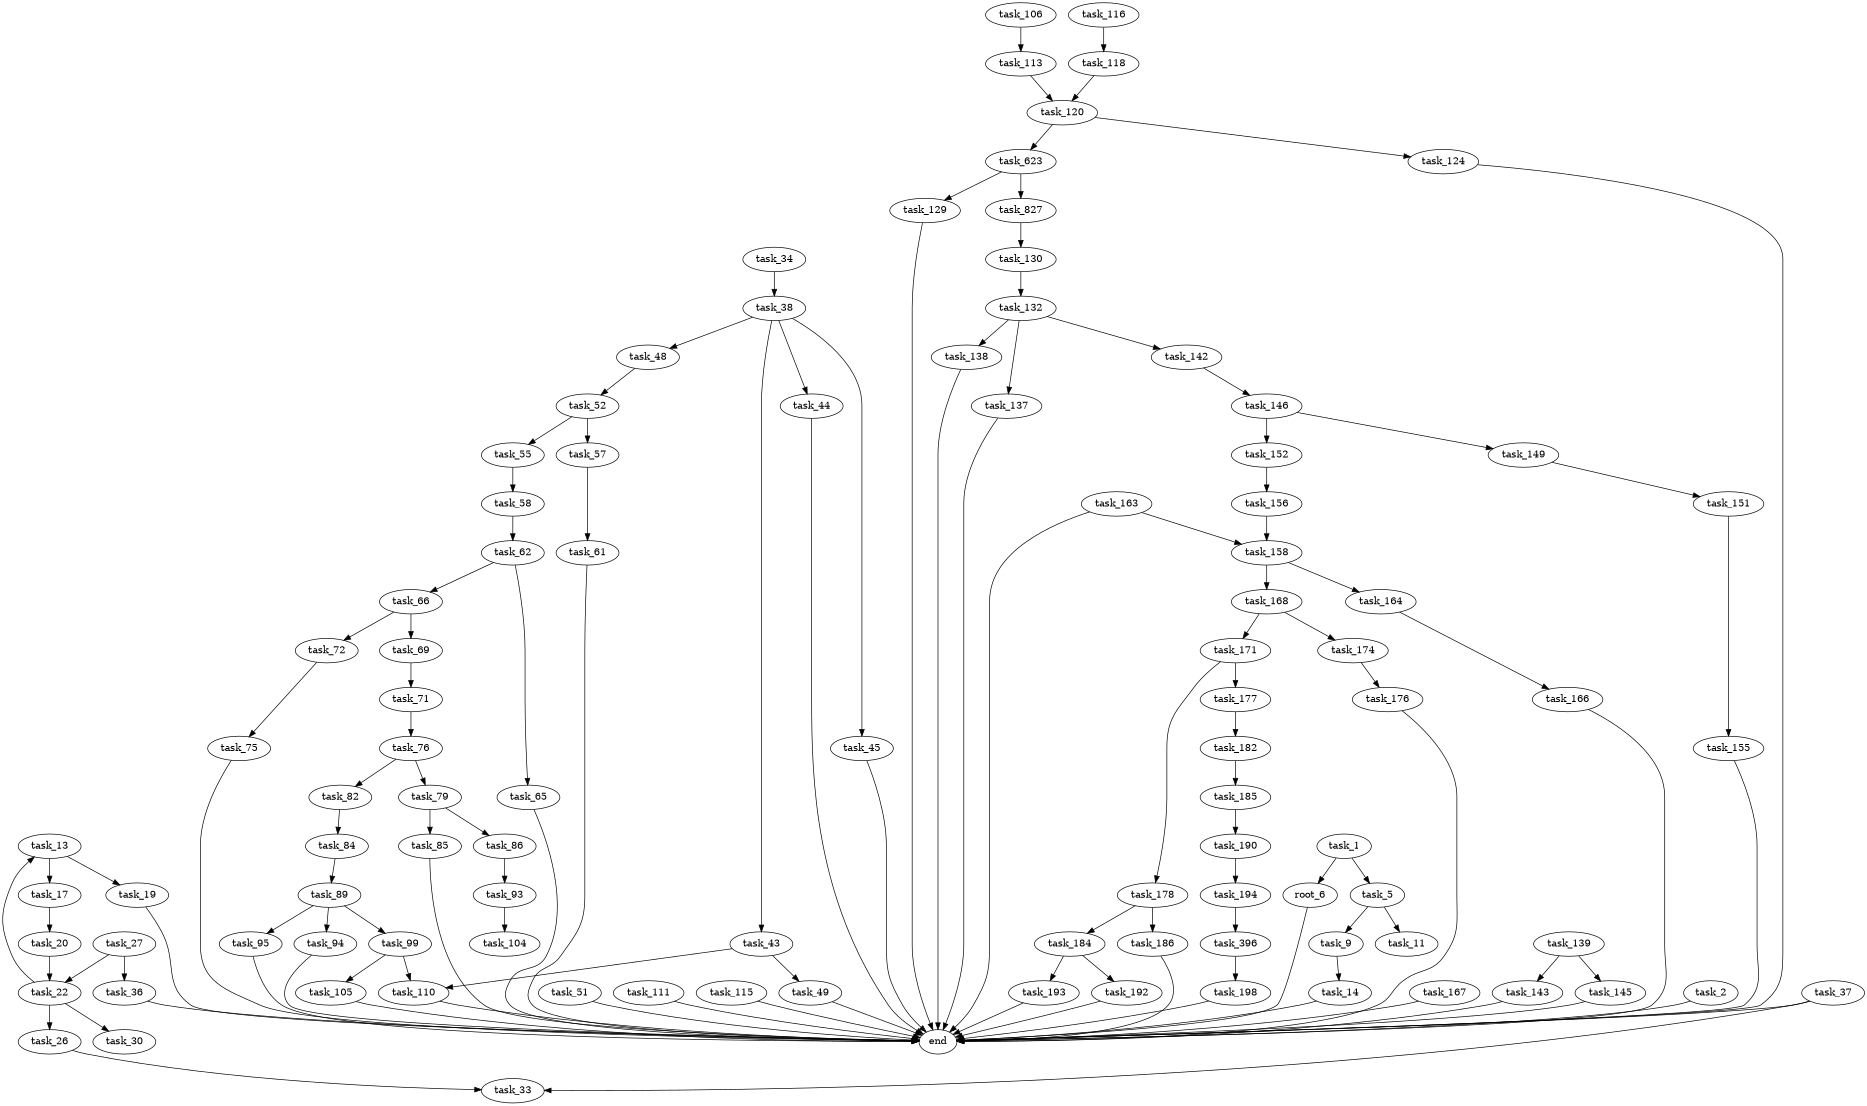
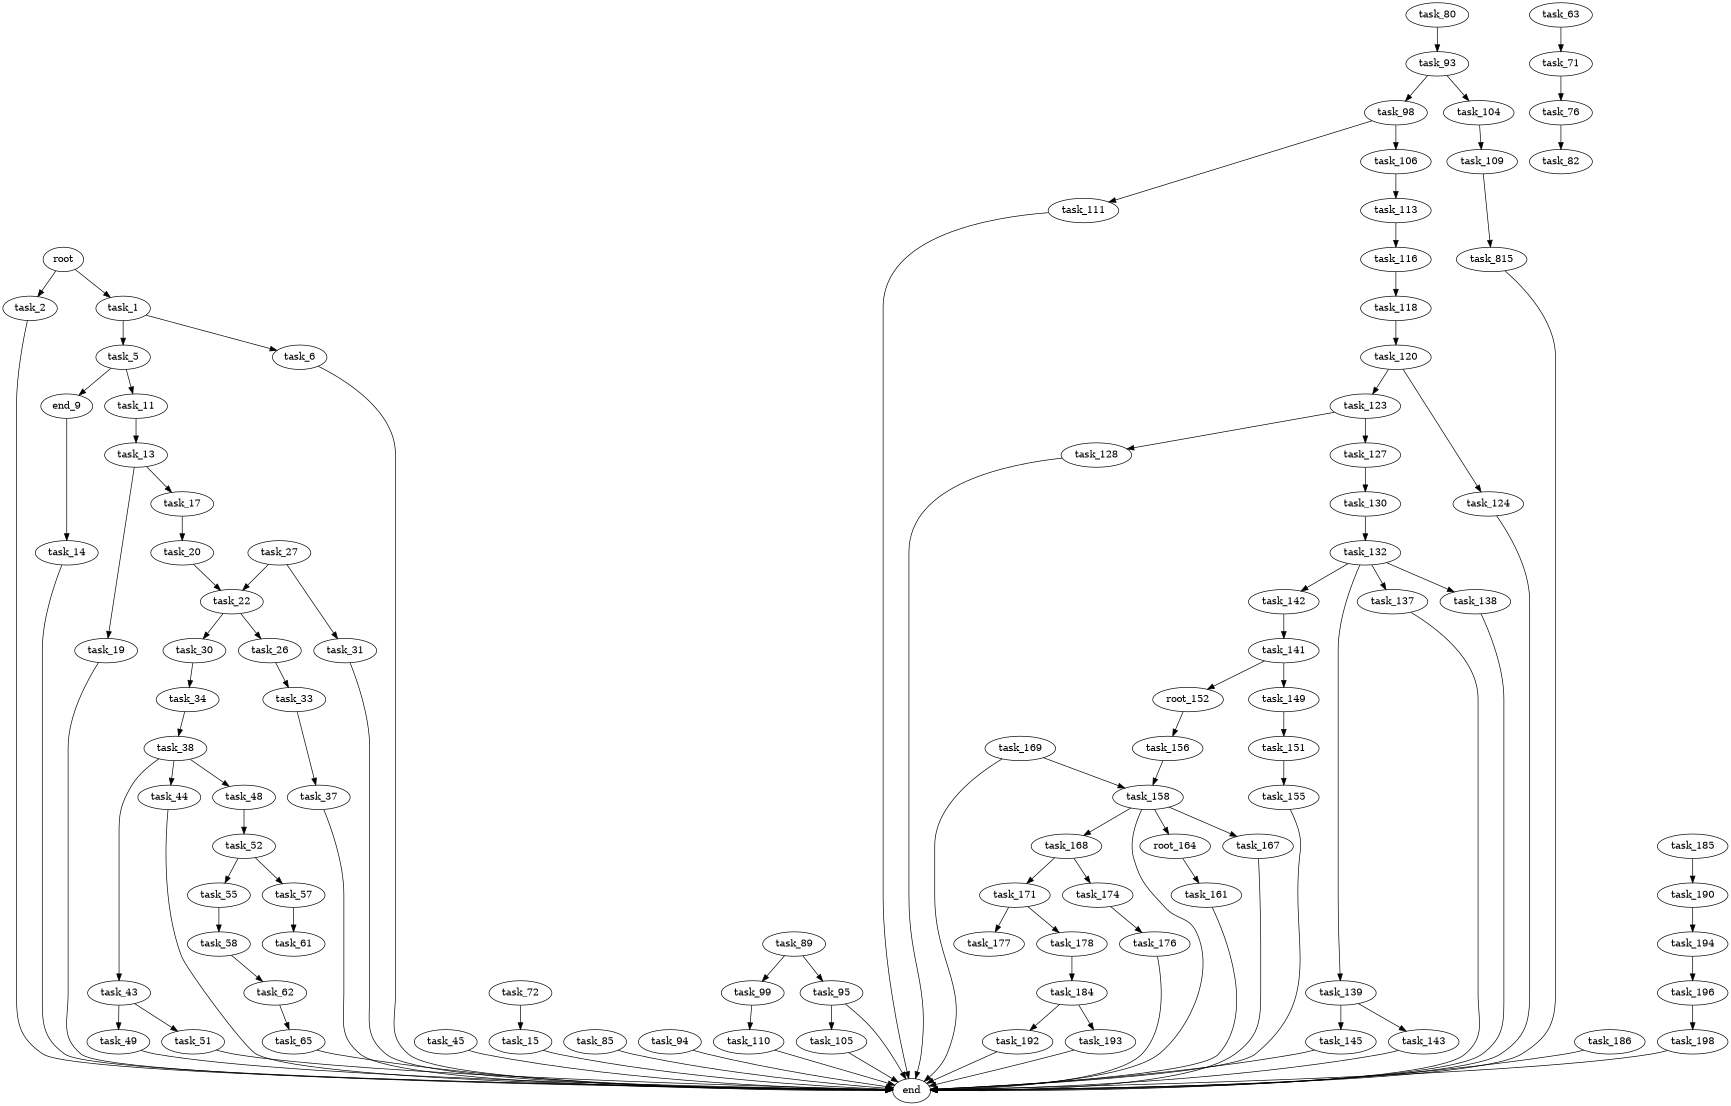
edge "task_113" -> "task_120": now "task_113" -> "task_116"
node "task_98": added
node "task_623": label "task_623" -> "task_123"
node "task_109": added
node "task_129": label "task_129" -> "task_128"
node "task_827": label "task_827" -> "task_127"
node "root": added
node "task_146": label "task_146" -> "task_141"
node "task_152": label "task_152" -> "root_152"
node "task_163": label "task_163" -> "task_169"
edge "task_38" -> "task_45": removed
node "task_66": removed
node "task_164": label "task_164" -> "root_164"
node "task_69": label "task_69" -> "task_63"
edge "task_30" -> "task_34": added
node "task_166": label "task_166" -> "task_161"
node "task_75": label "task_75" -> "task_15"
node "task_182": removed
edge "task_132" -> "task_139": added
node "task_79": removed
edge "task_158" -> "task_167": added
node "task_84": removed
node "task_86": label "task_86" -> "task_80"
node "root_6": label "root_6" -> "task_6"
edge "task_89" -> "task_94": removed
edge "task_178" -> "task_186": removed
edge "task_22" -> "task_13": now "task_11" -> "task_13"
node "task_396": label "task_396" -> "task_196"
node "task_9": label "task_9" -> "end_9"
edge "task_99" -> "task_105": now "task_95" -> "task_105"
edge "task_43" -> "task_110": now "task_43" -> "task_51"
edge "task_61" -> "end": now "task_158" -> "end"
node "task_36": label "task_36" -> "task_31"
node "task_115": label "task_115" -> "task_815"
edge "task_37" -> "task_33": reversed
